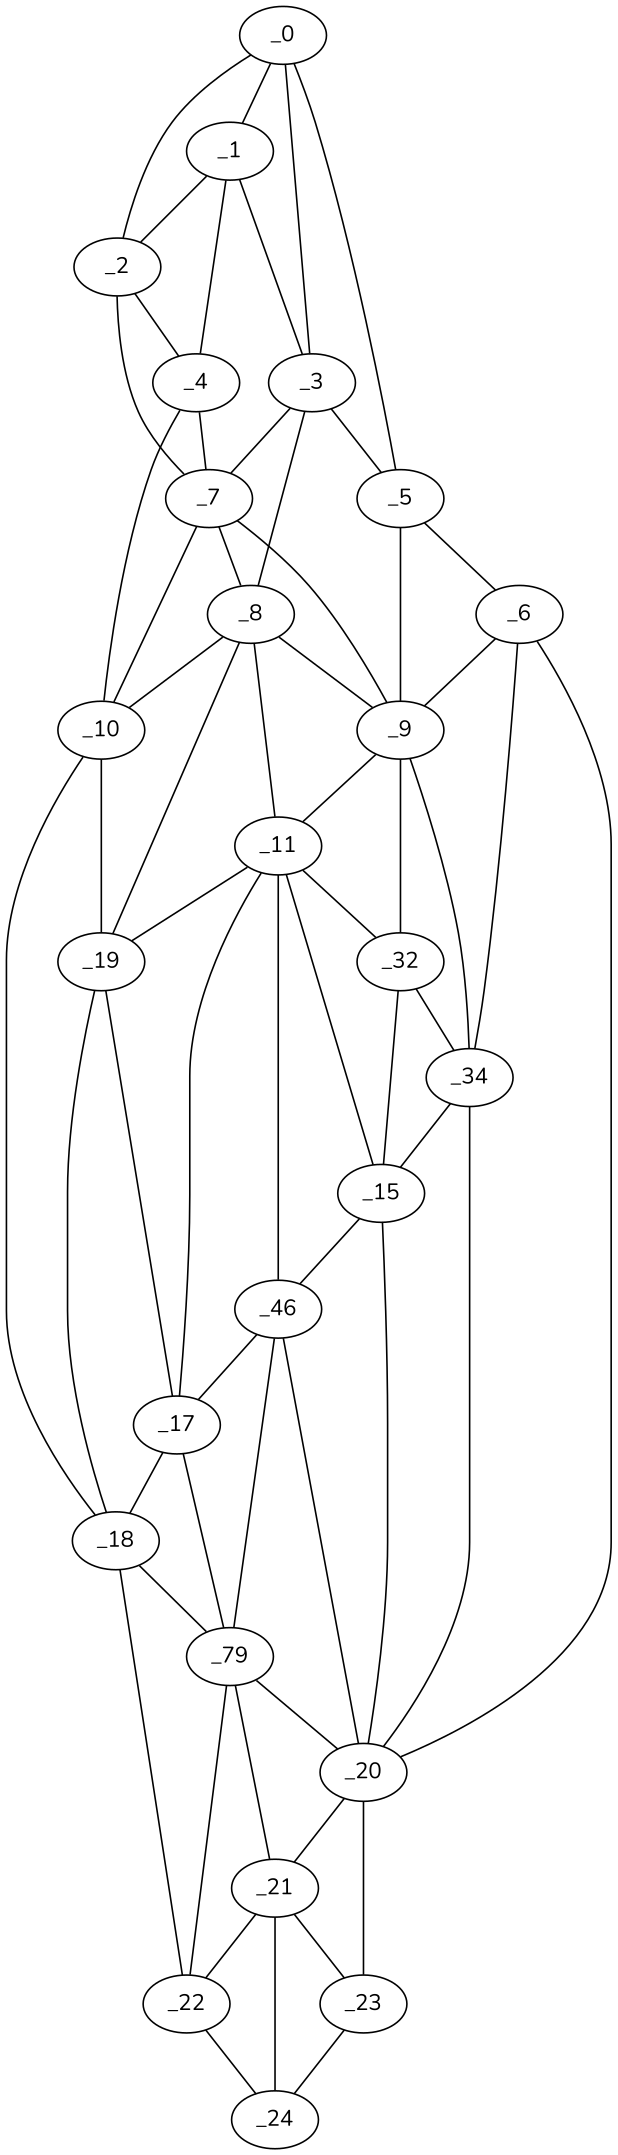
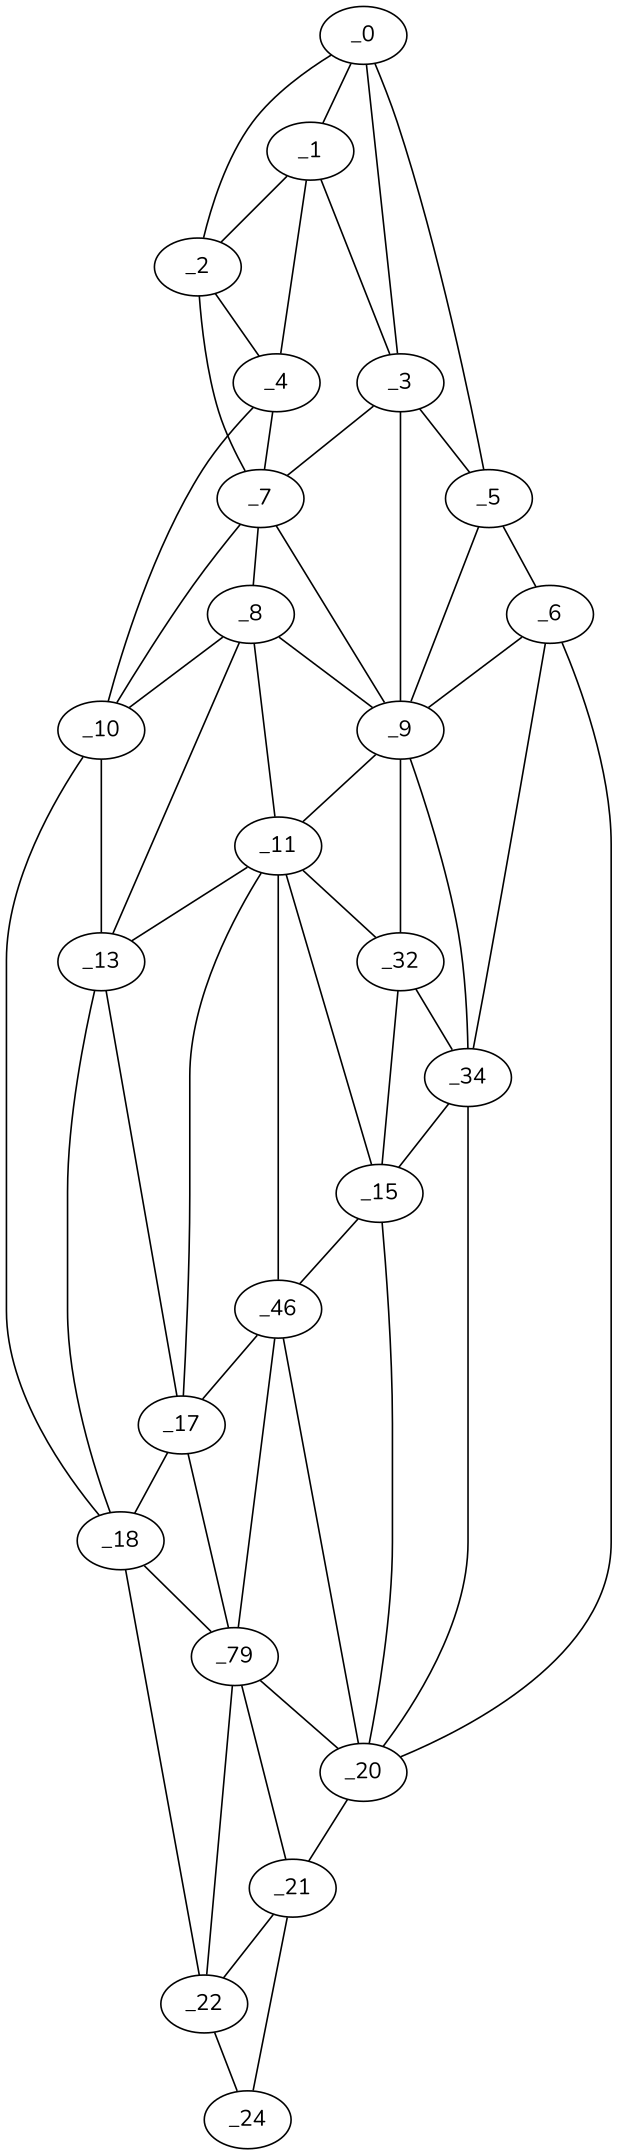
edge "_3" -- "_8": now "_3" -- "_9"
node "_19": label "_19" -> "_13"
node "_23": removed
